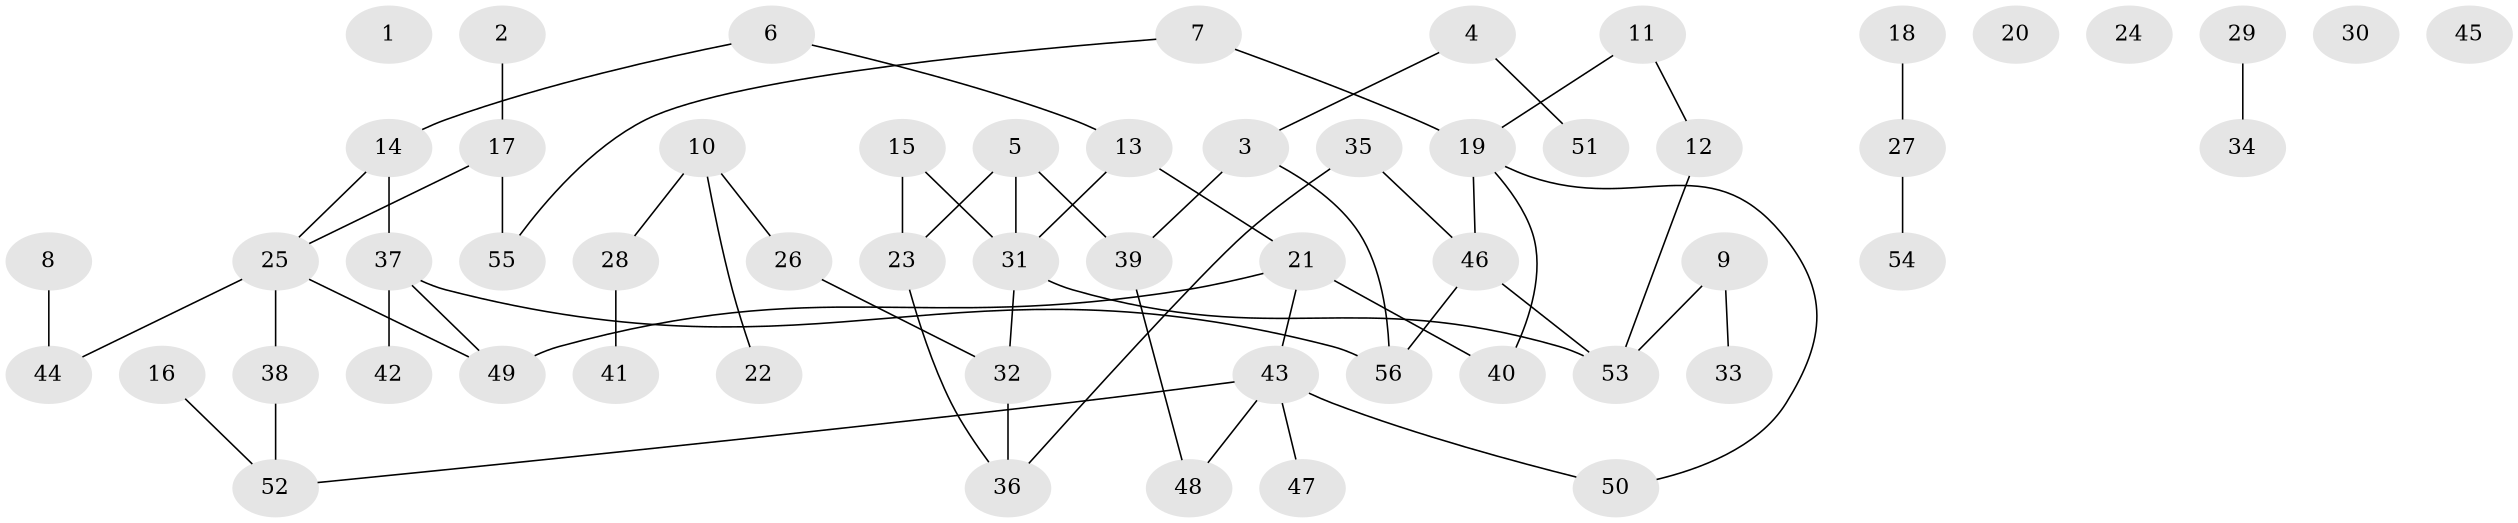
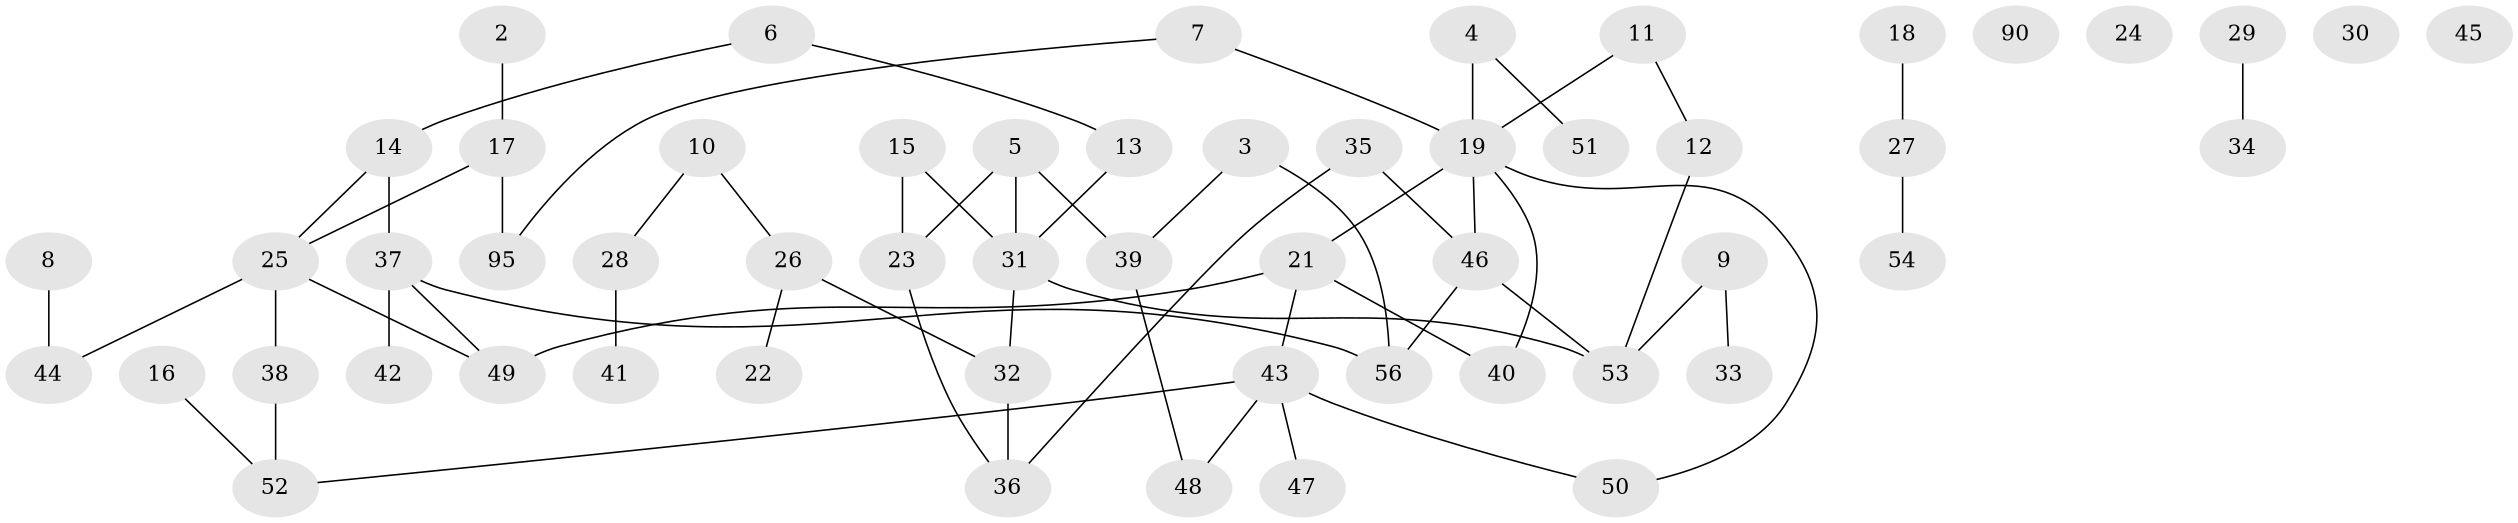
node "1": removed
node "20": label "20" -> "90"
edge "4" -- "3": now "4" -- "19"
edge "13" -- "21": now "19" -- "21"
node "55": label "55" -> "95"
edge "10" -- "22": now "26" -- "22"
